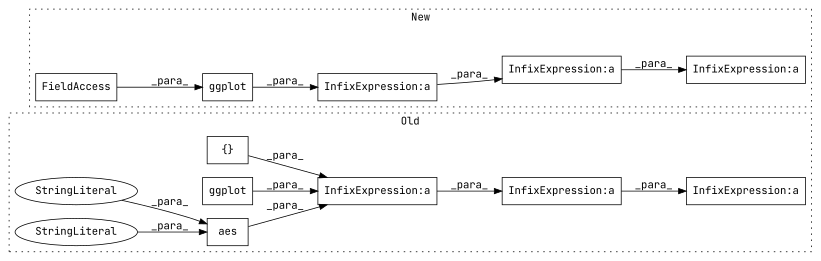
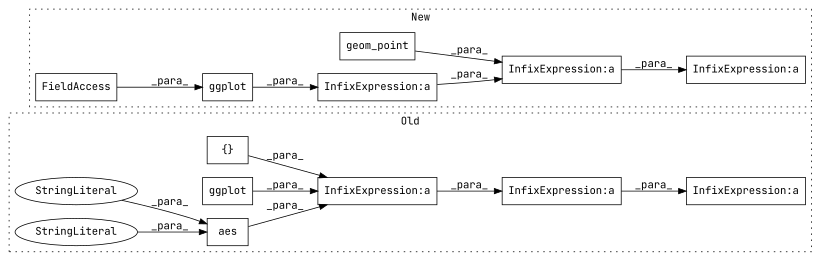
node "geom_point": added
